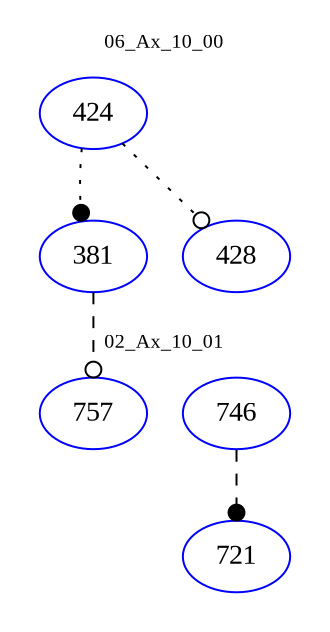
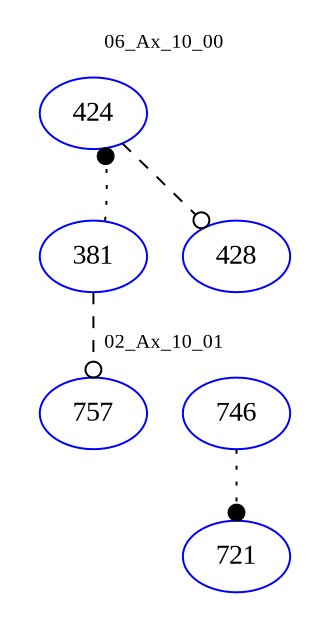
edge "424" -> "381": reversed
edge "424" -> "428": style dotted -> dashed
edge "746" -> "721": style dashed -> dotted
